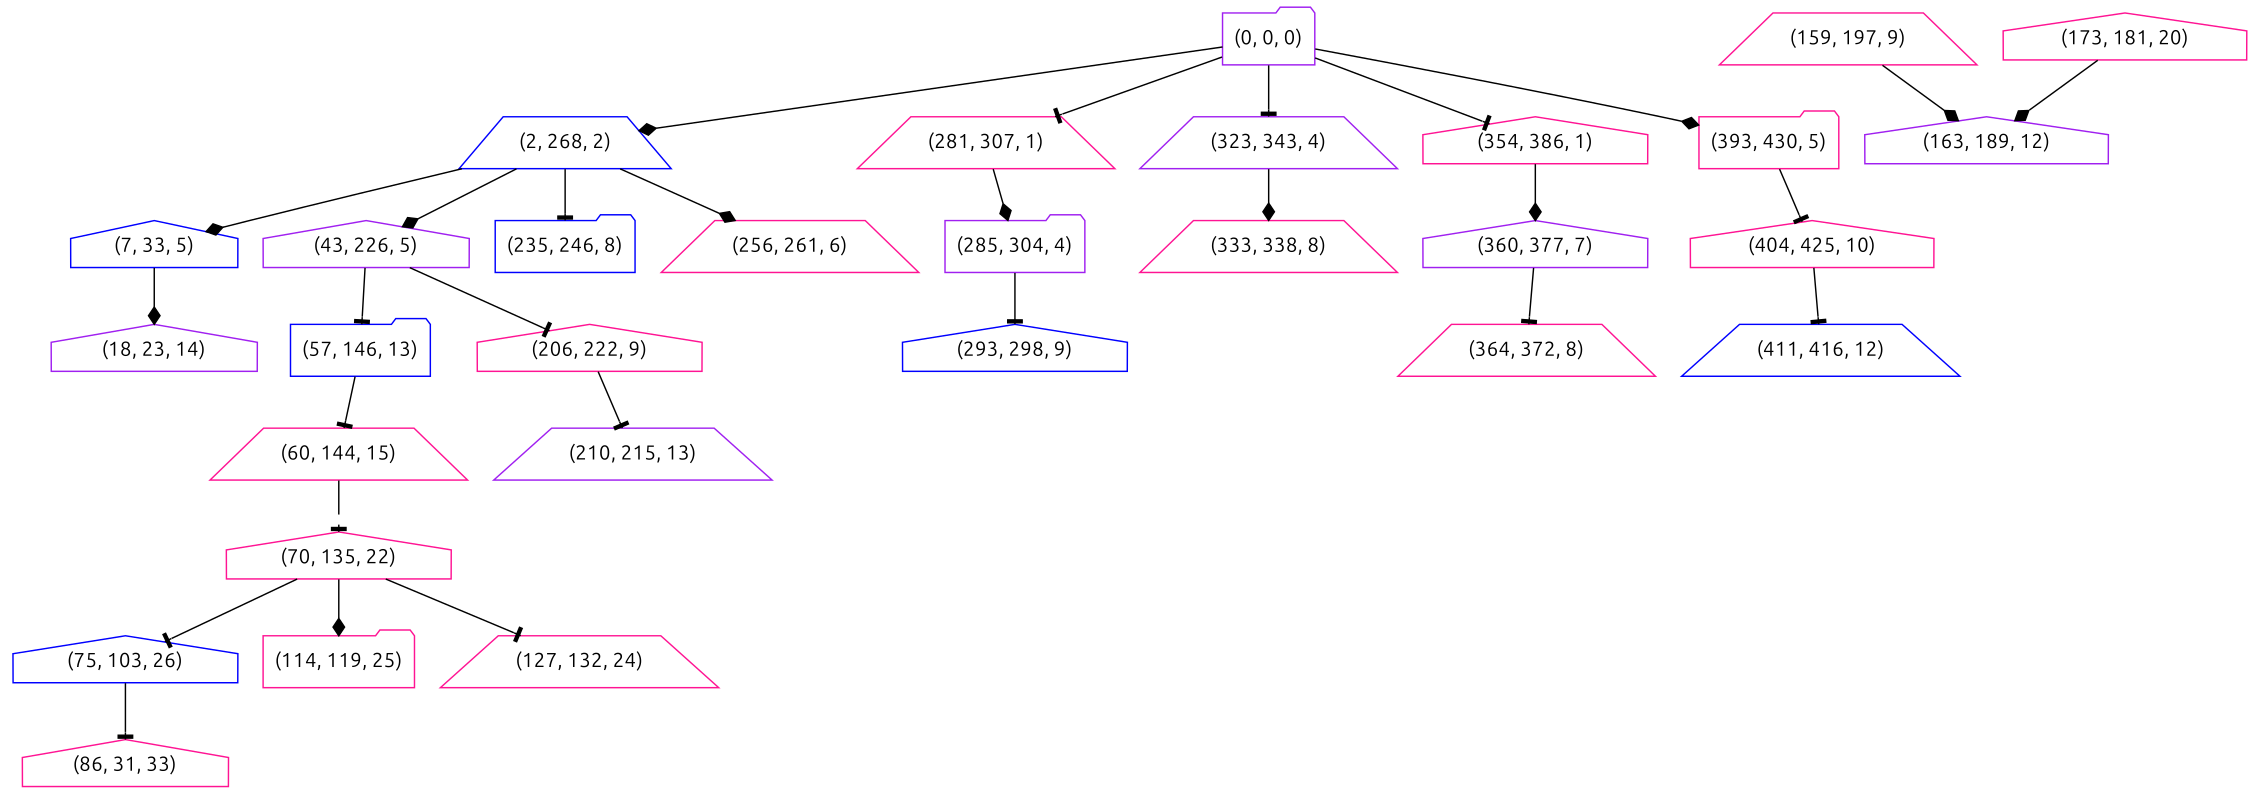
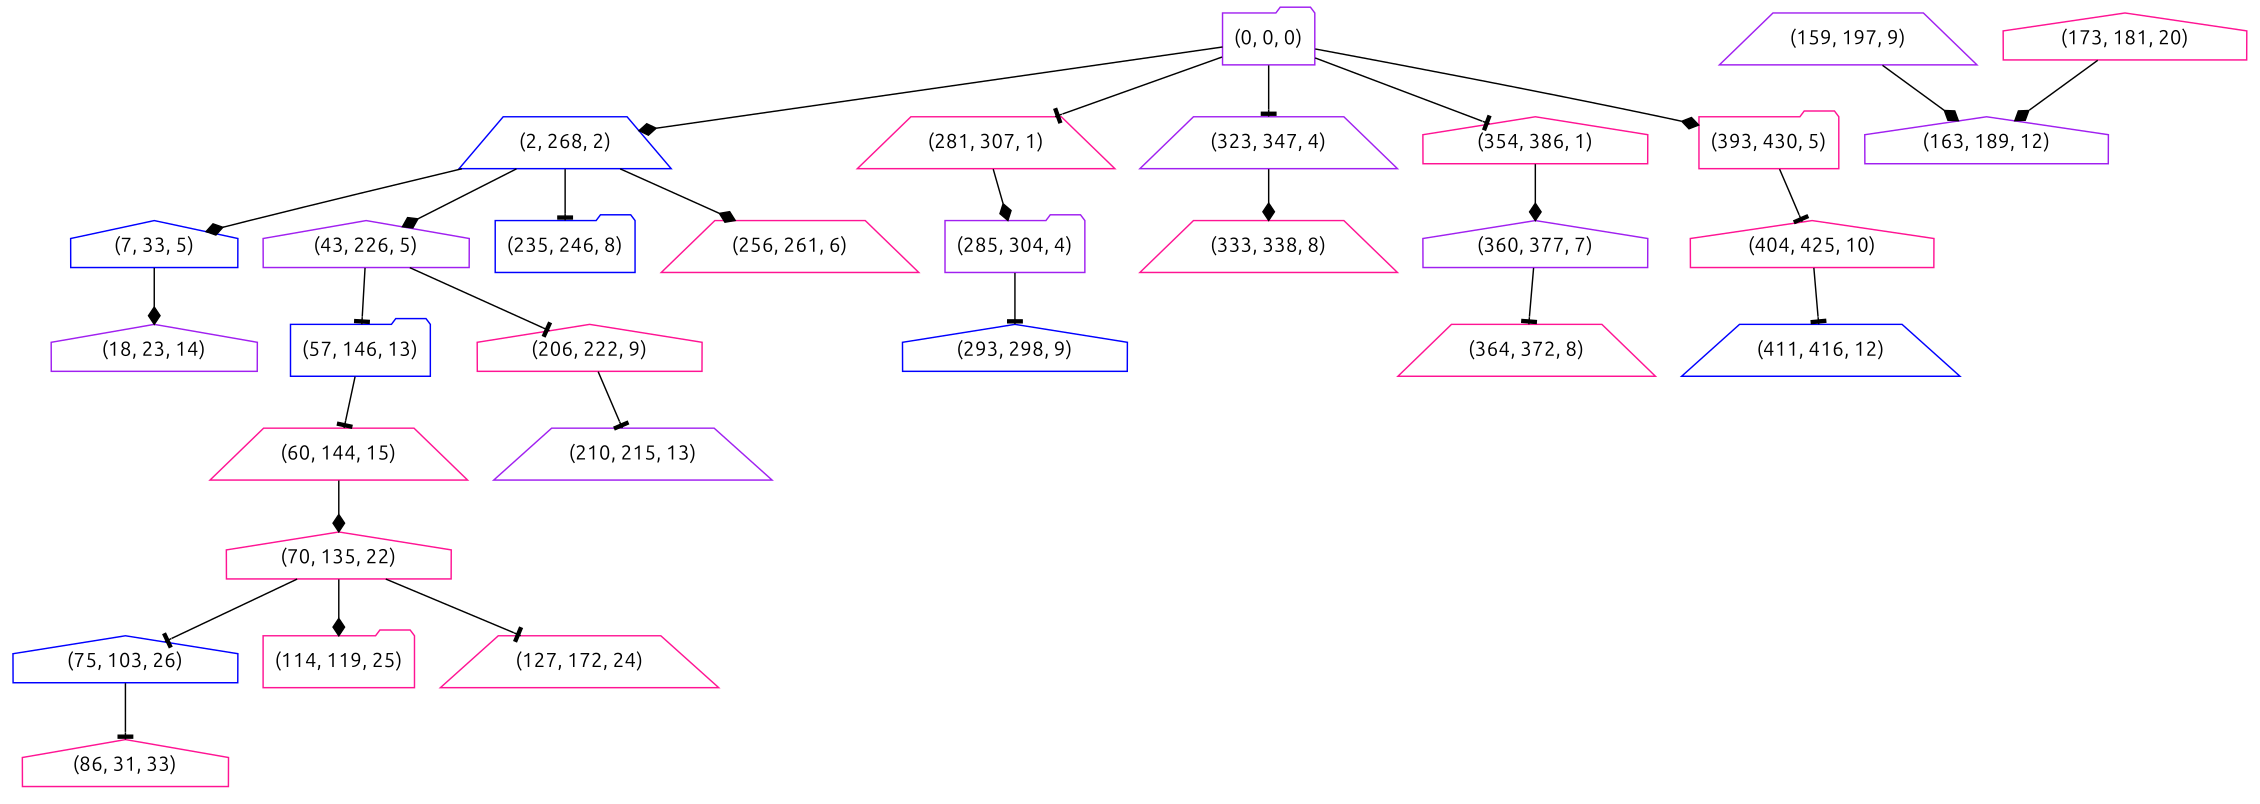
node "(159, 197, 9)": color deeppink -> purple
node "(323, 343, 4)": label "(323, 343, 4)" -> "(323, 347, 4)"
edge "(60, 144, 15)" -> "(70, 135, 22)": arrowhead tee -> diamond
node "(127, 132, 24)": label "(127, 132, 24)" -> "(127, 172, 24)"
